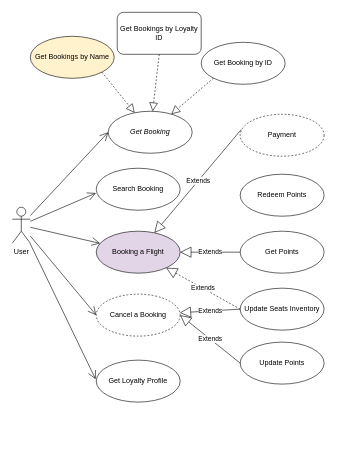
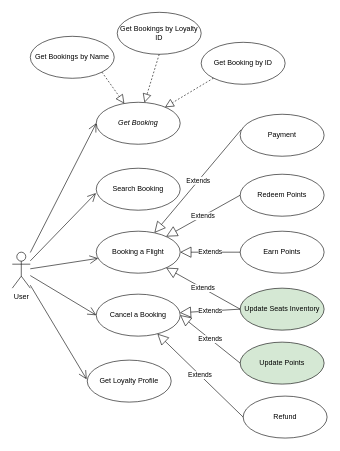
node "Get Bookings by Loyalty ID": shape rounded rectangle -> ellipse
node "Get Bookings by Name": fillcolor #fff2cc -> #ffffff
node "Get Booking": moved (150, 132) -> (138, 123)
node "Payment": style dashed -> solid
edge "Redeem Points" -> "Booking a Flight": added, label "Extends"
node "User": moved (21, 225) -> (21, 270)
node "Booking a Flight": fillcolor #e1d5e7 -> #ffffff
node "Get Points": label "Get Points" -> "Earn Points"
edge "Update Seats Inventory" -> "Booking a Flight": style dashed -> solid
node "Update Seats Inventory": fillcolor #ffffff -> #d5e8d4
node "Cancel a Booking": style dashed -> solid
node "Update Points": fillcolor #ffffff -> #d5e8d4
edge "Refund" -> "Cancel a Booking": added, label "Extends"
node "Get Loyalty Profile": moved (138, 381) -> (129, 381)
node "Refund": added
